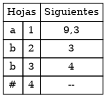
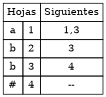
node "Hojas": text "9,3" -> "1,3"
